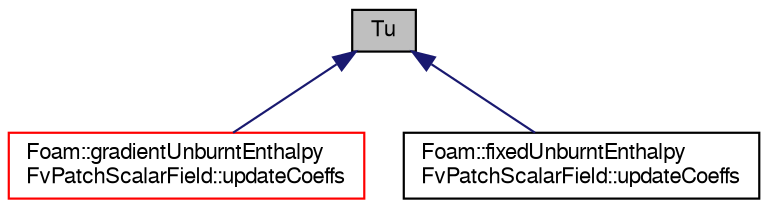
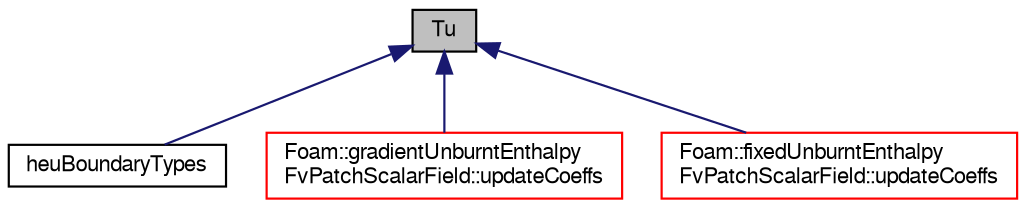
node "heuBoundaryTypes": added
node "Foam::fixedUnburntEnthalpy FvPatchScalarField::updateCoeffs": color black -> red
